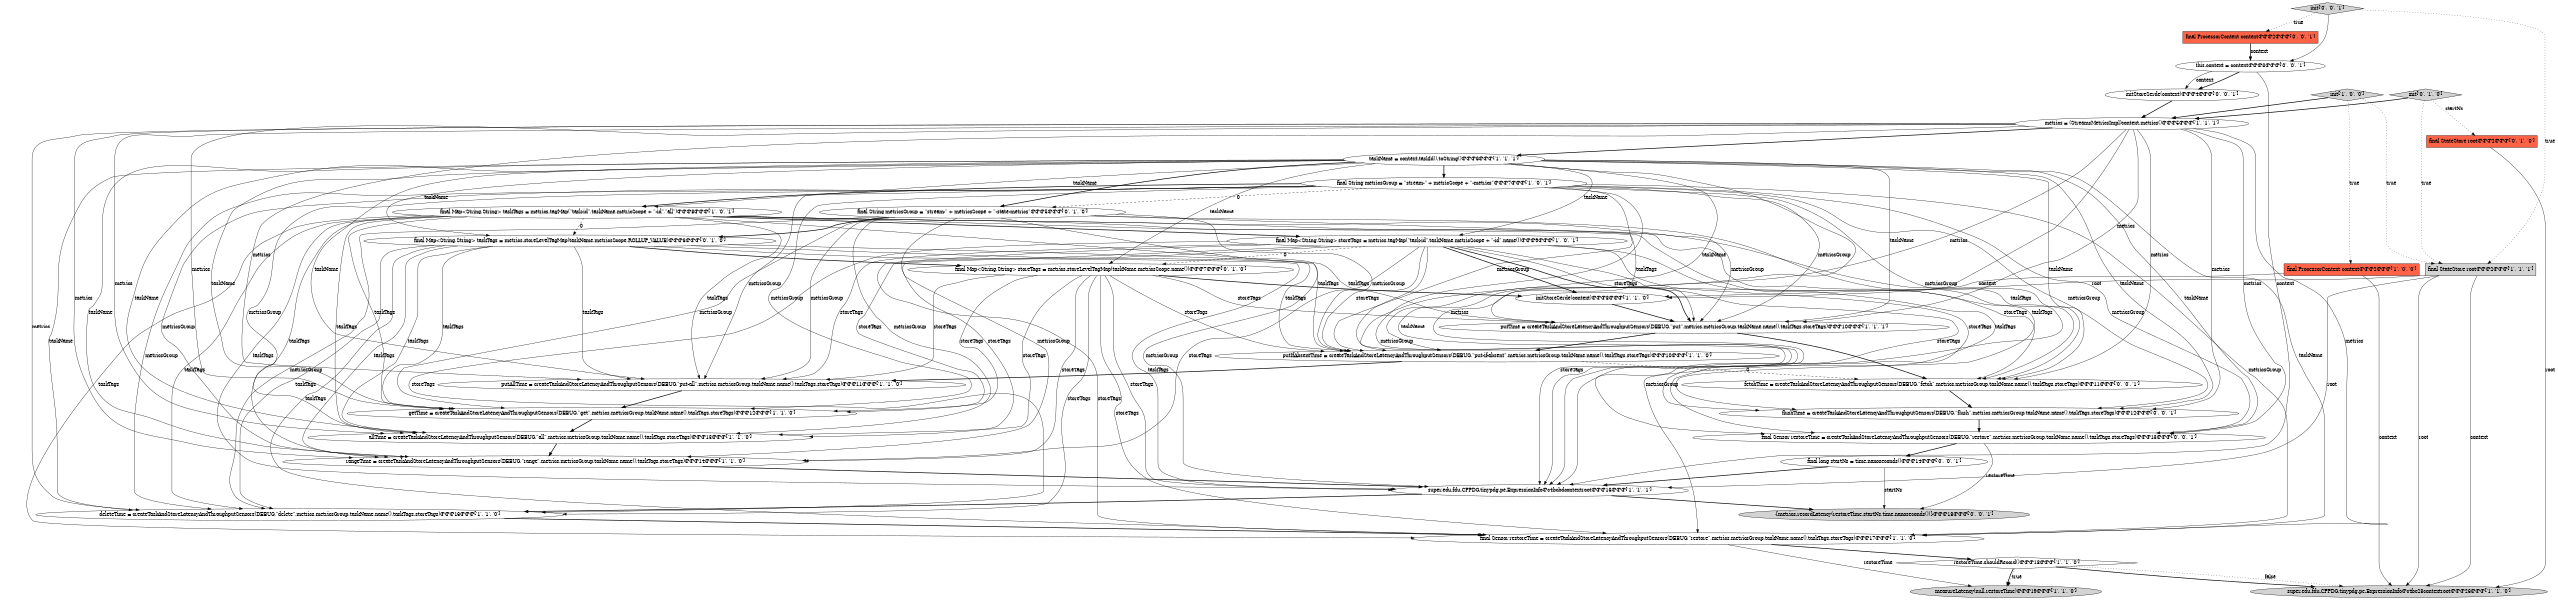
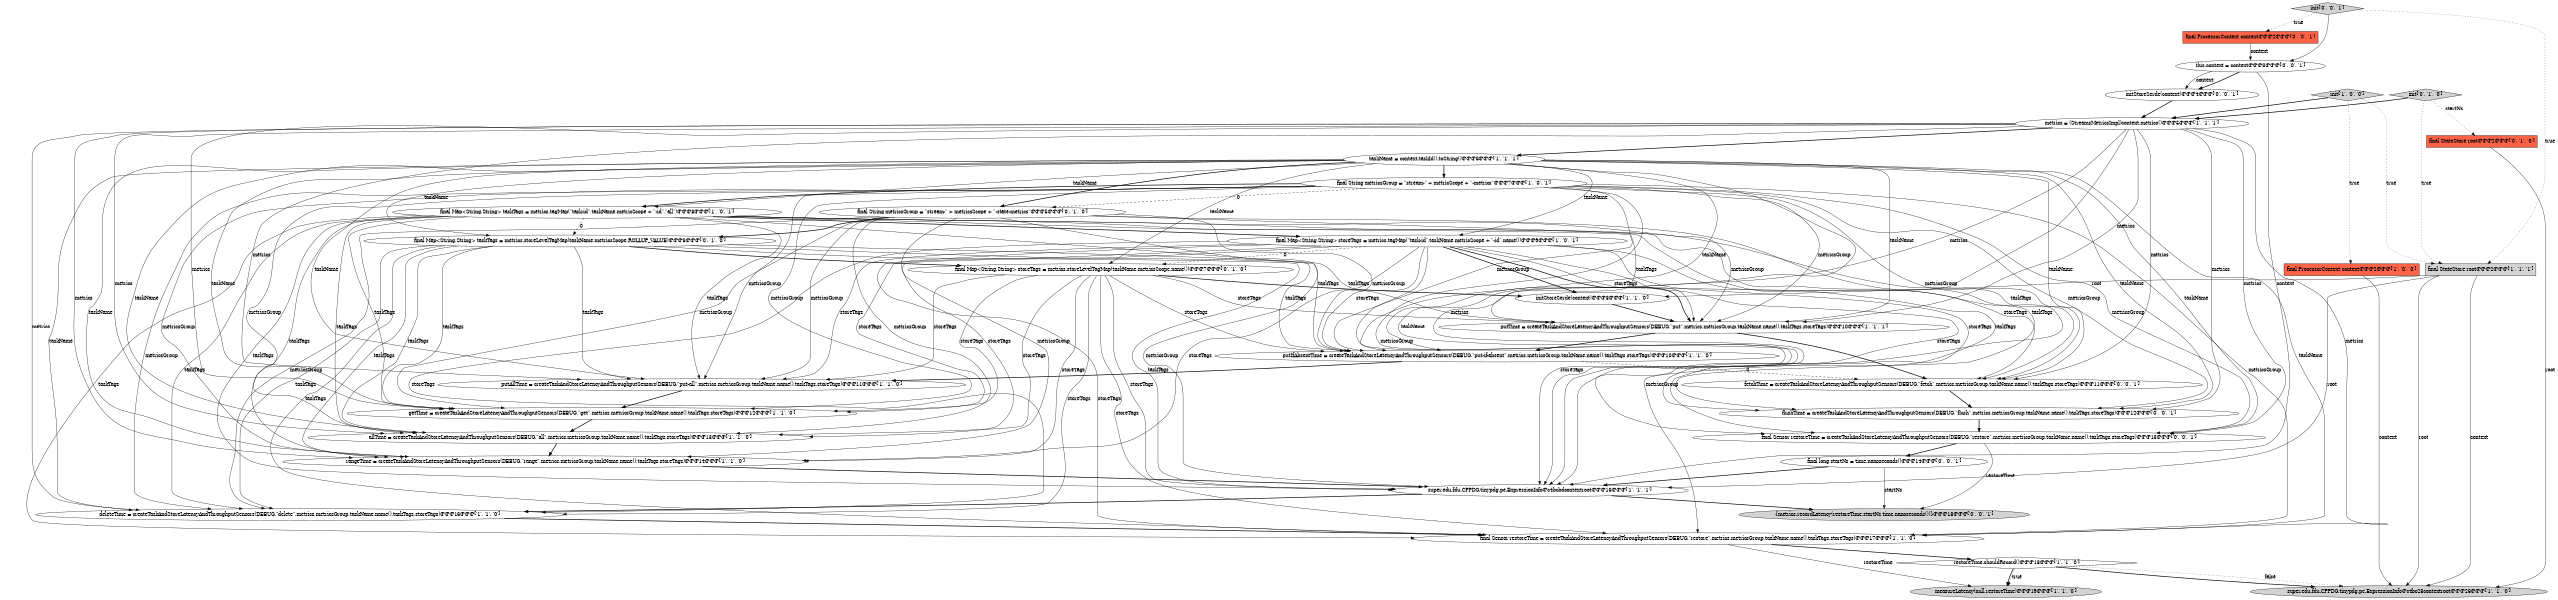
edge "final ProcessorContext context@@@2@@@['0', '0', '1']" -> "this.context = context@@@3@@@['0', '0', '1']": style bold -> solid
edge "final ProcessorContext context@@@2@@@['1', '0', '0']" -> "initStoreSerde(context)@@@8@@@['1', '1', '0']": removed, label "context"
